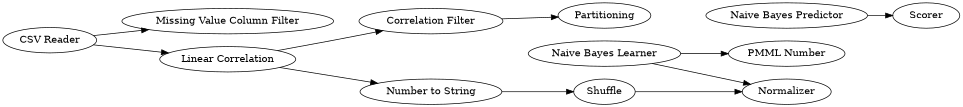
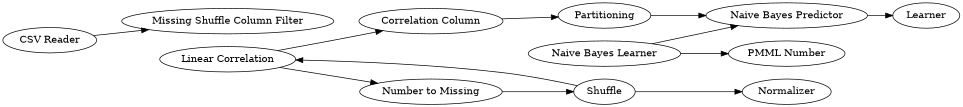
edge "Partitioning" -> "Naive Bayes Predictor": added
node "Scorer": label "Scorer" -> "Learner"
node "Missing Value Column Filter": label "Missing Value Column Filter" -> "Missing Shuffle Column Filter"
node "Correlation Filter": label "Correlation Filter" -> "Correlation Column"
edge "CSV Reader" -> "Linear Correlation": now "Shuffle" -> "Linear Correlation"
edge "Naive Bayes Learner" -> "Normalizer": now "Naive Bayes Learner" -> "Naive Bayes Predictor"
node "Number to String": label "Number to String" -> "Number to Missing"
